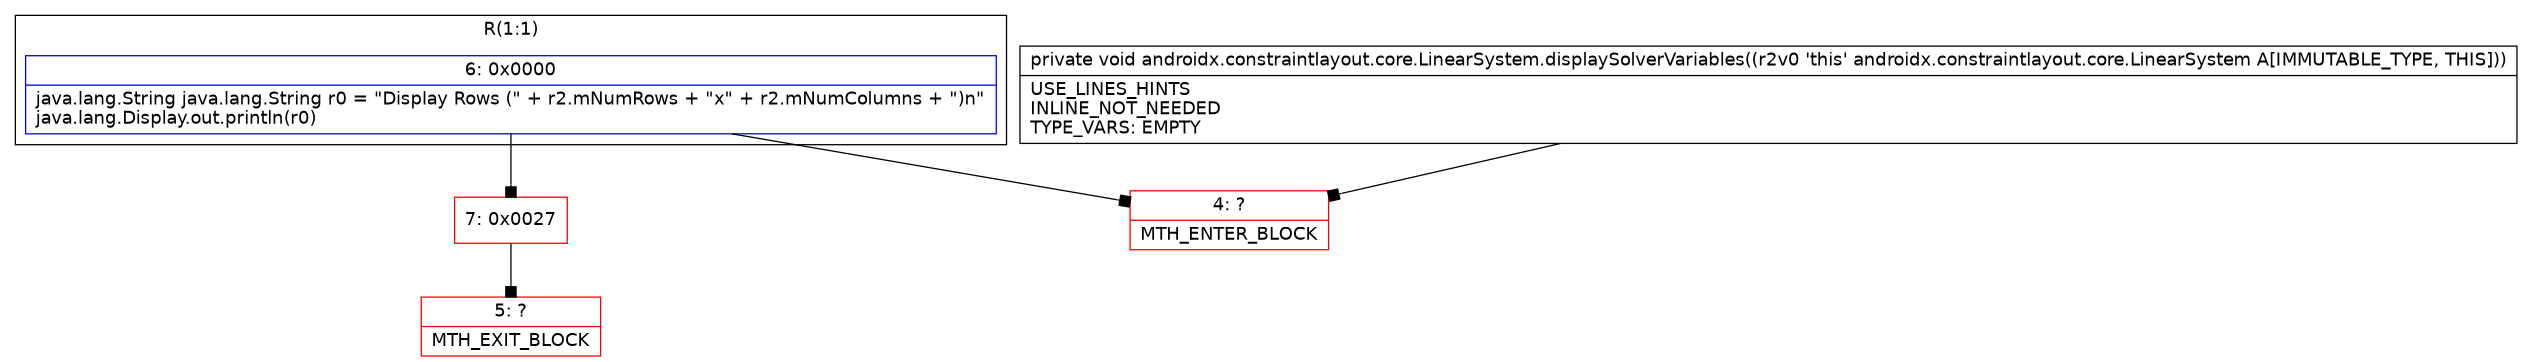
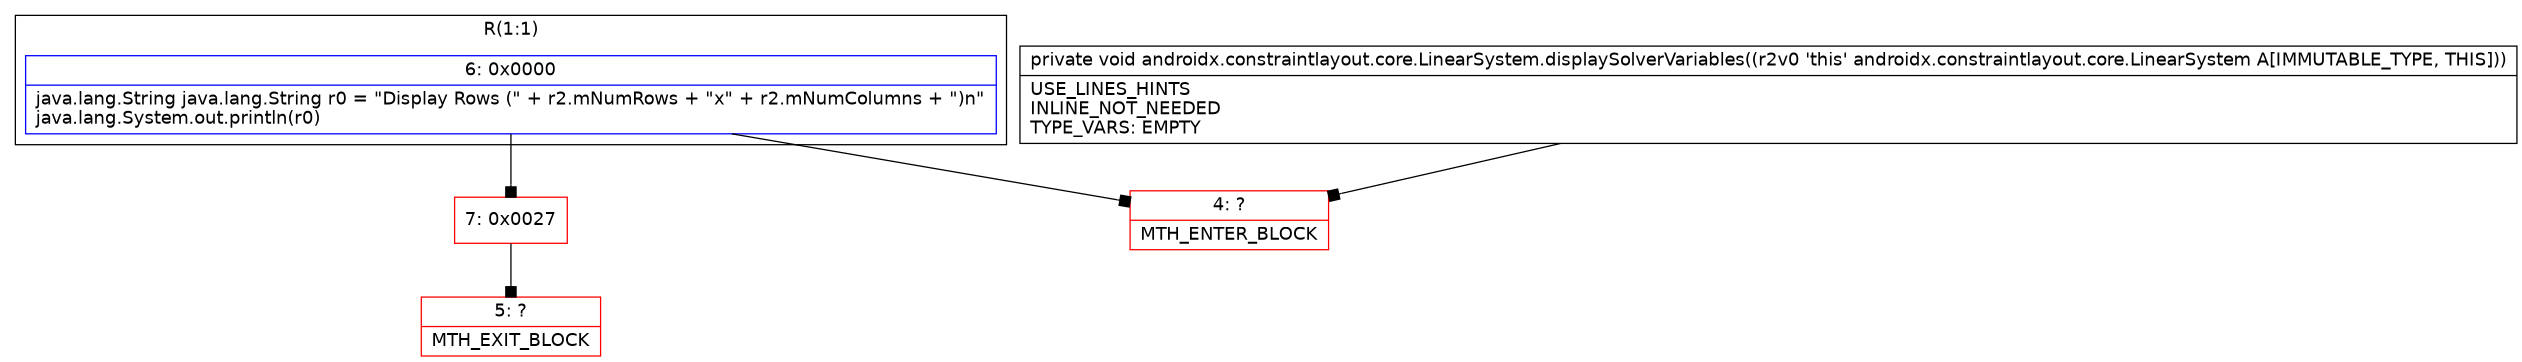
node "6: 0x0000": text "java.lang.Display.out.println(r0)" -> "java.lang.System.out.println(r0)"
